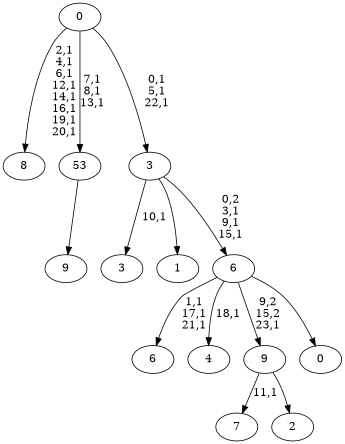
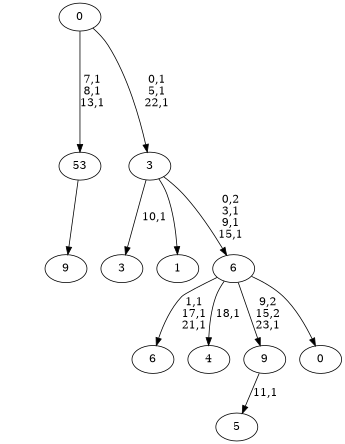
node "8": removed
node "7": label "7" -> "5"
node "2": removed
